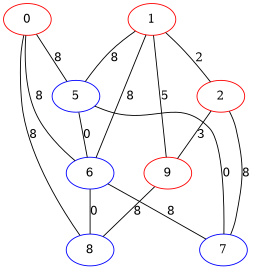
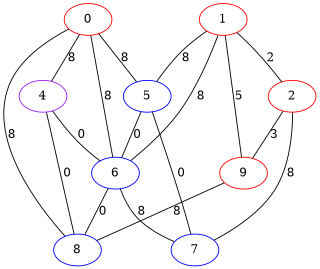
node "4": added
